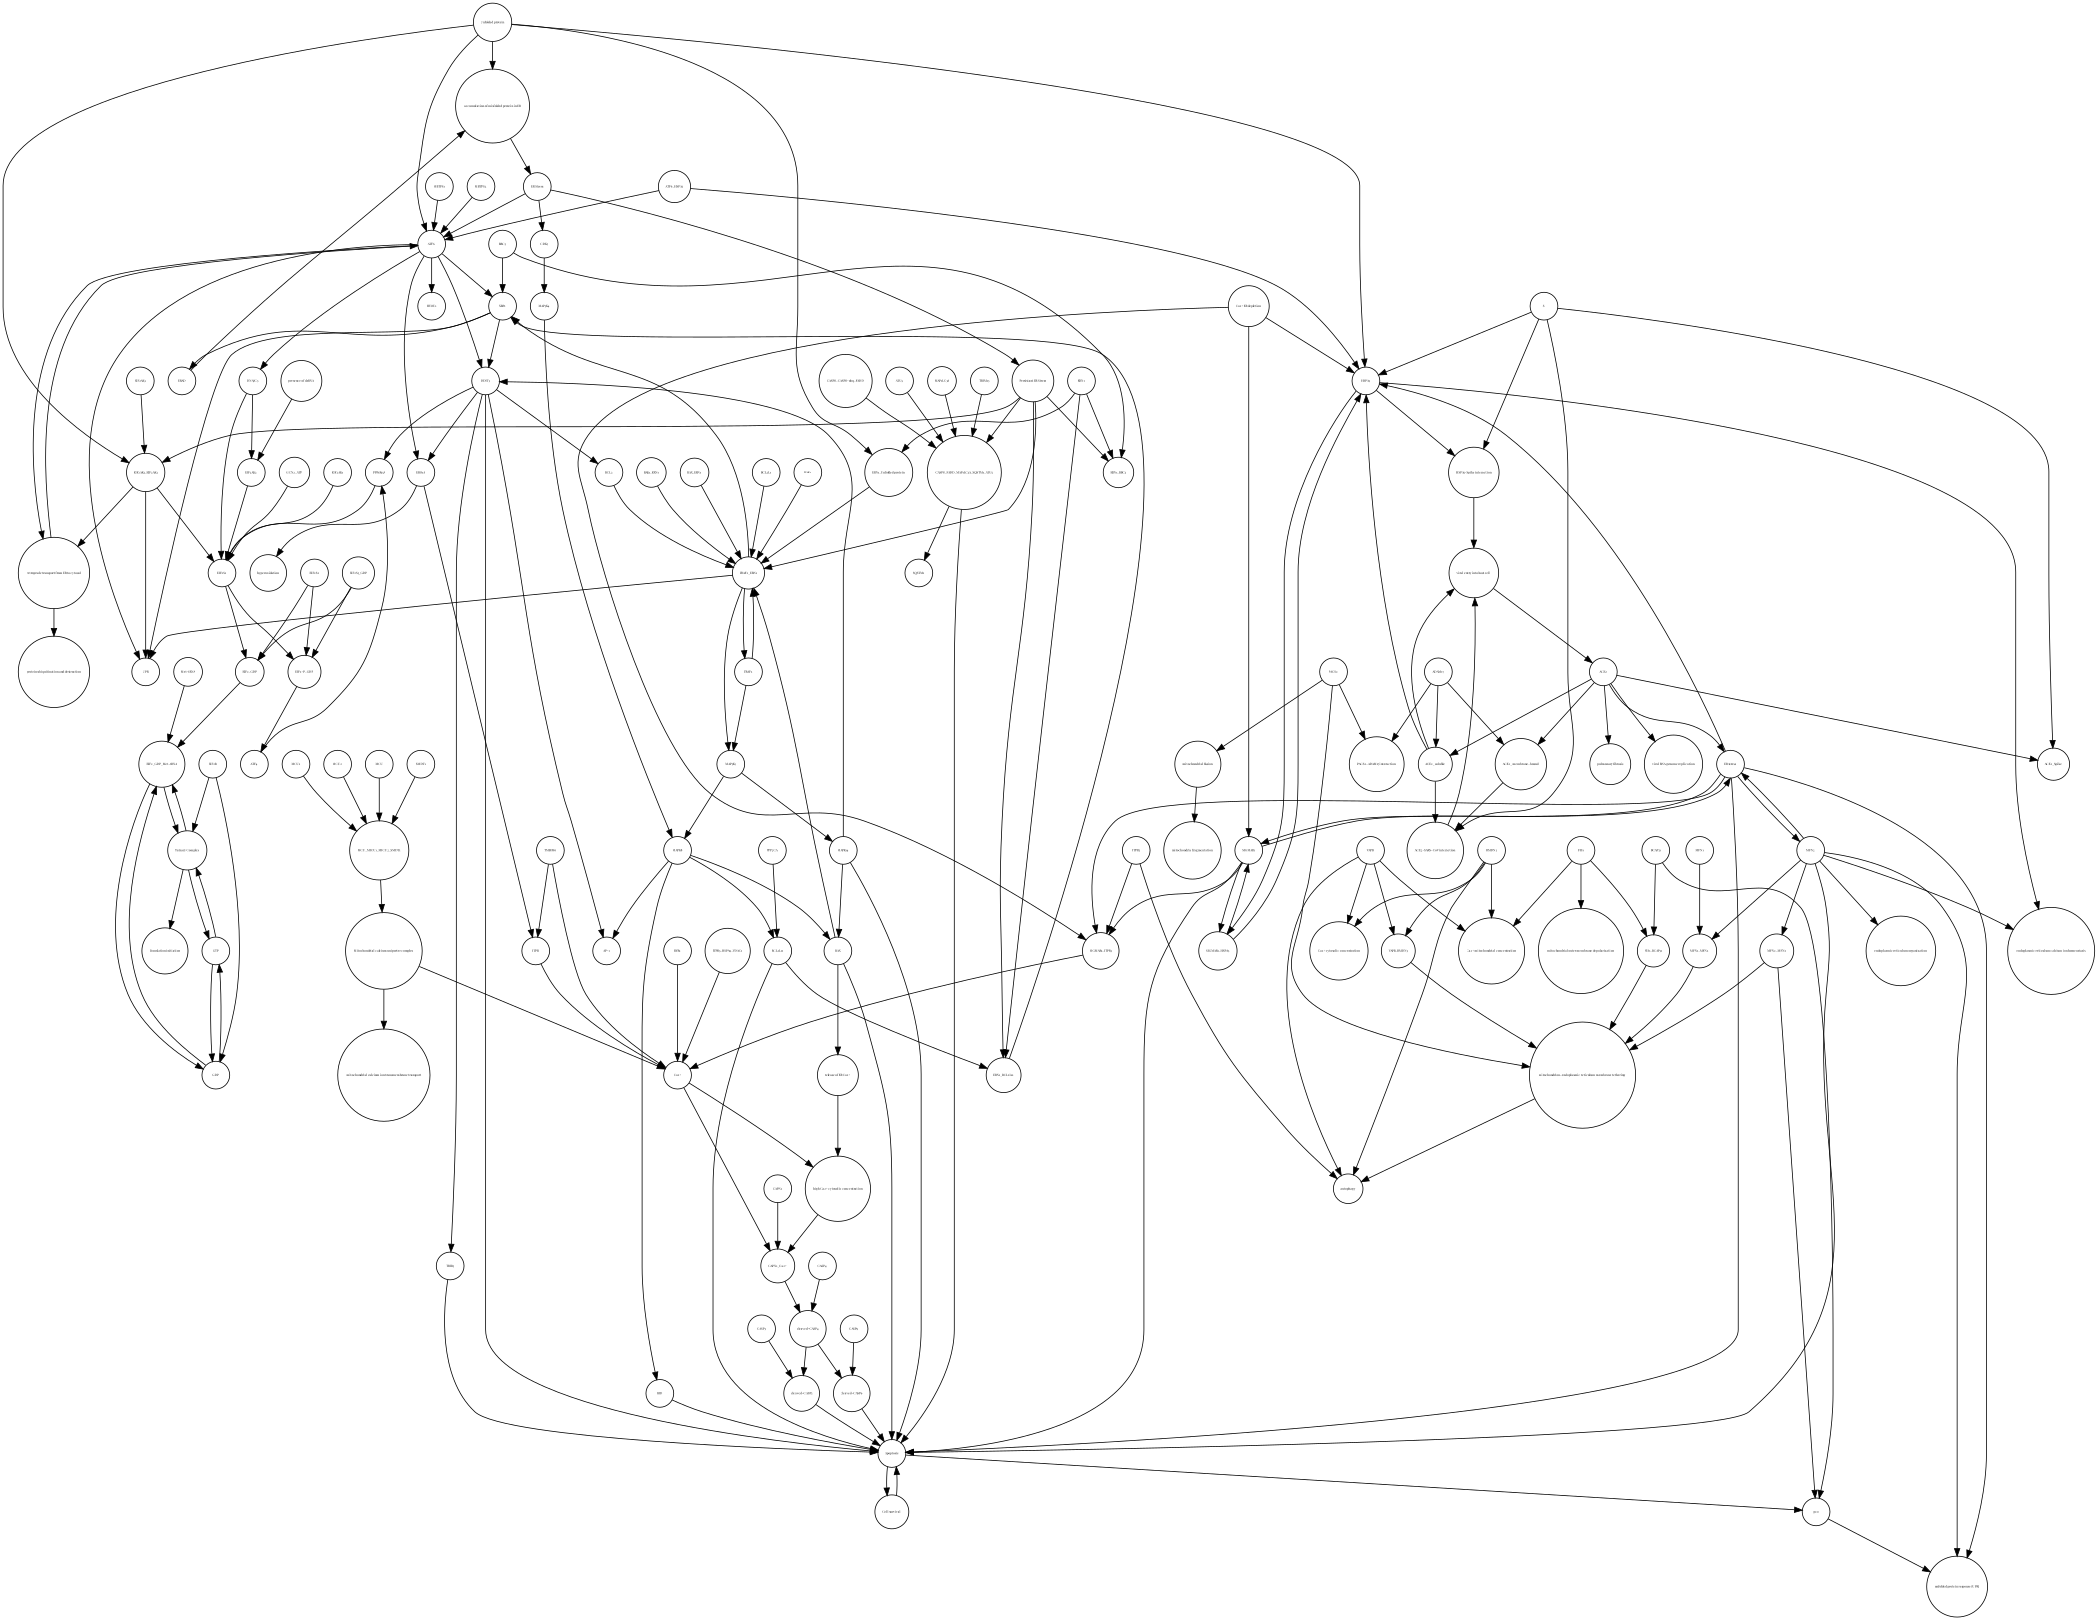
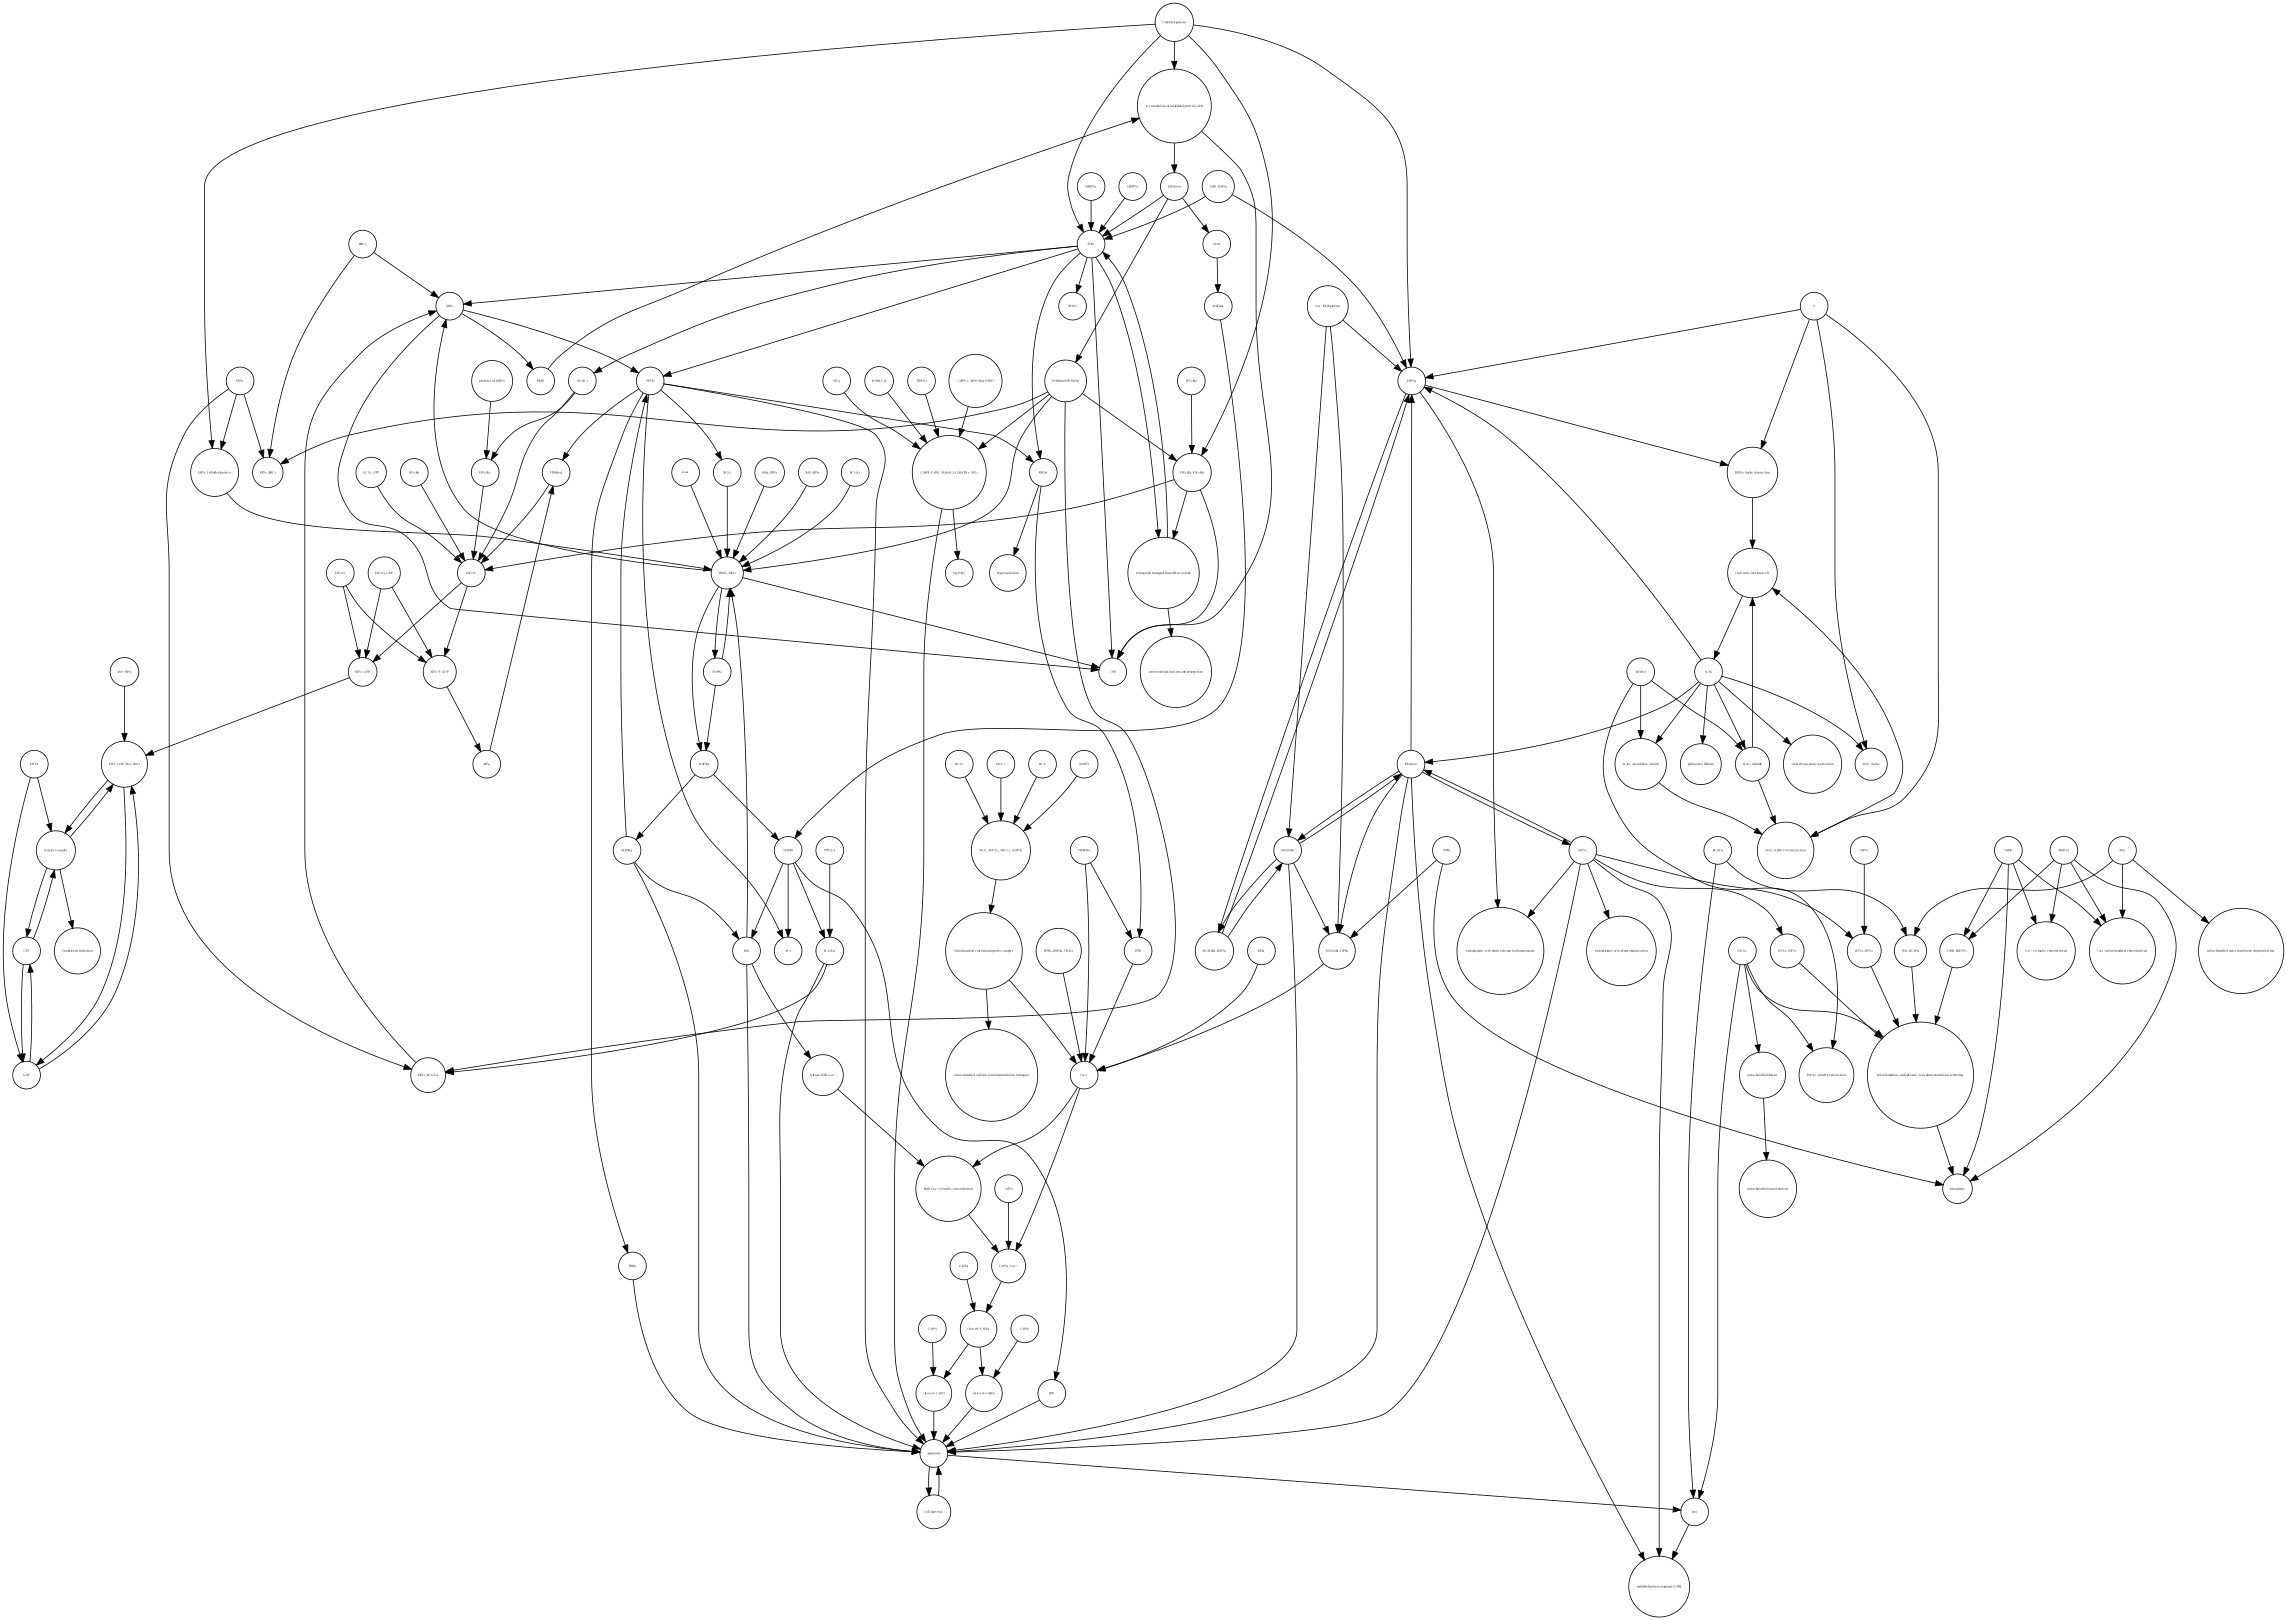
edge "accumulation of misfolded protein in ER" -> "UPR": added
edge "ACE2_ soluble" -> "HSPA5": now "ACE2" -> "HSPA5"
node "TRAF2": label "TRAF2" -> "MAPK2"
edge "MFN2_MFN2" -> "p20": now "PACS2" -> "p20"
